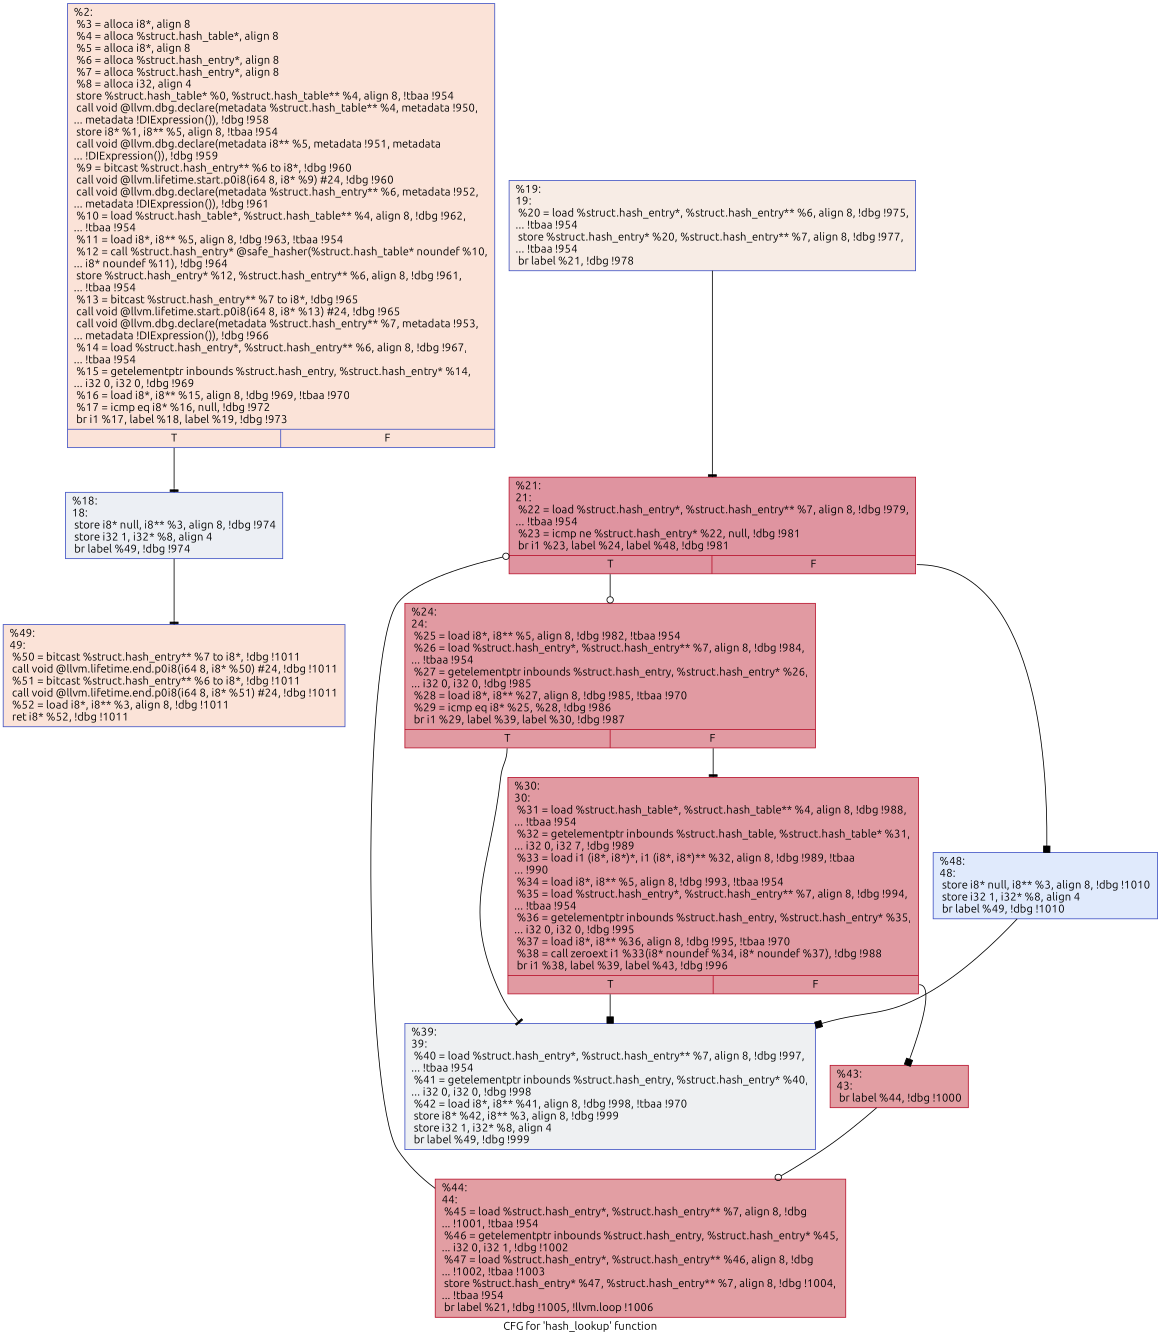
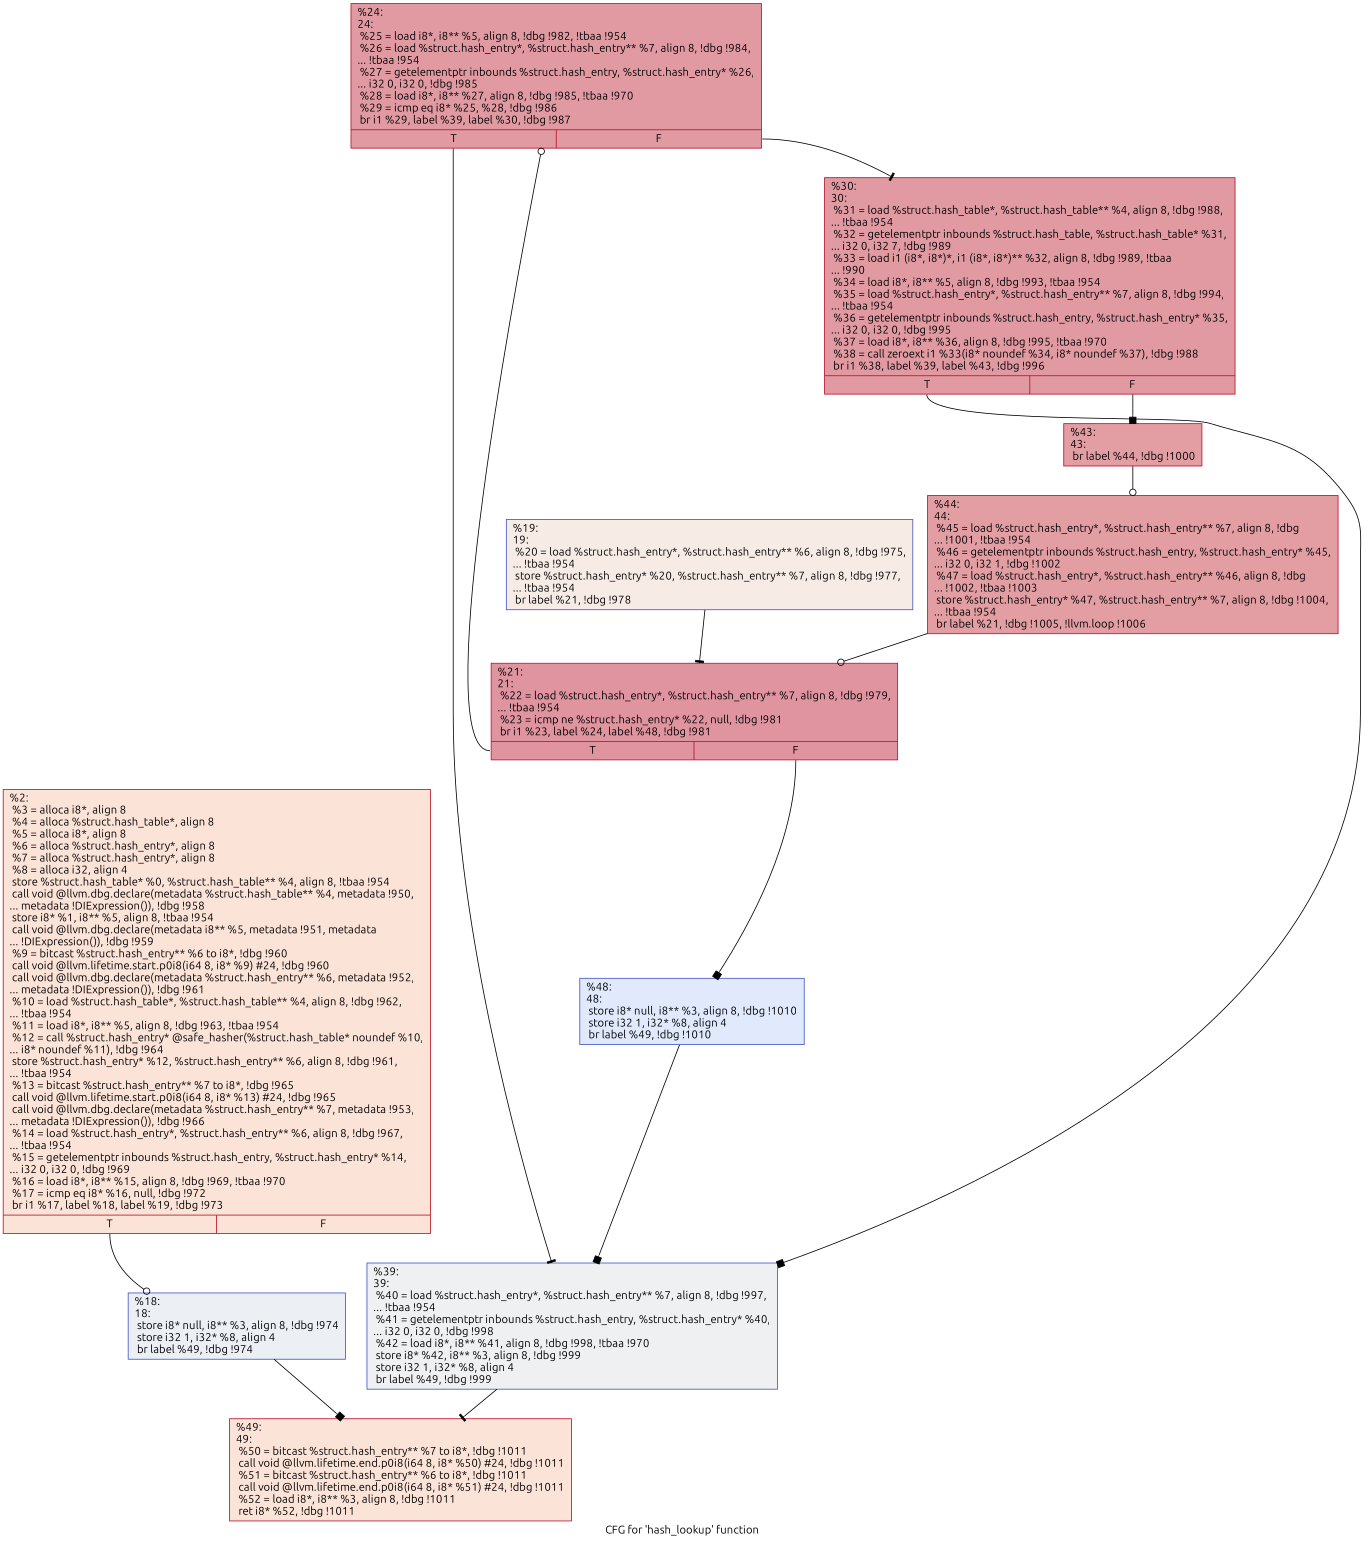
node "%2:": color #3d50c3ff -> #b70d28ff
edge "%2:" -> "%18:": arrowhead tee -> odot
edge "%18:" -> "%49:": arrowhead tee -> box
node "%49:": color #3d50c3ff -> #b70d28ff
edge "%39:" -> "%49:": added
